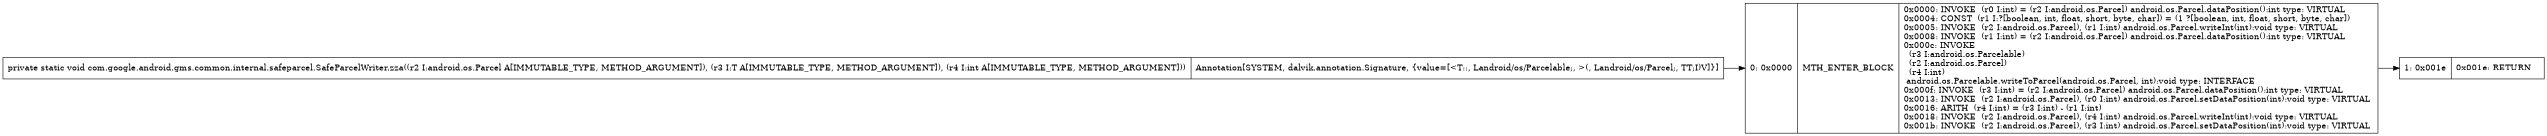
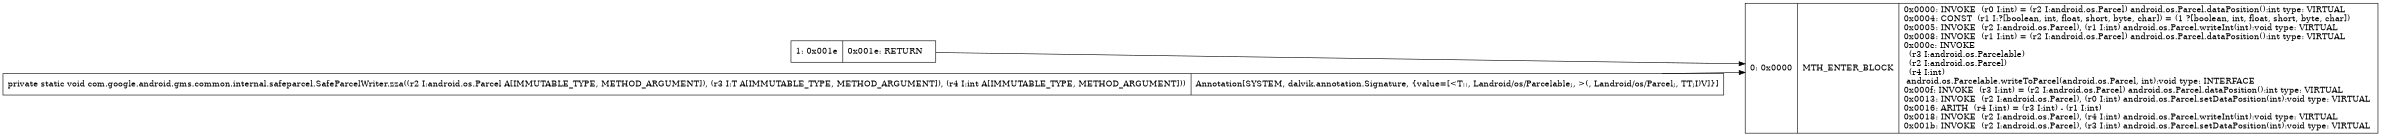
edge "0: 0x0000" -> "1: 0x001e": reversed
